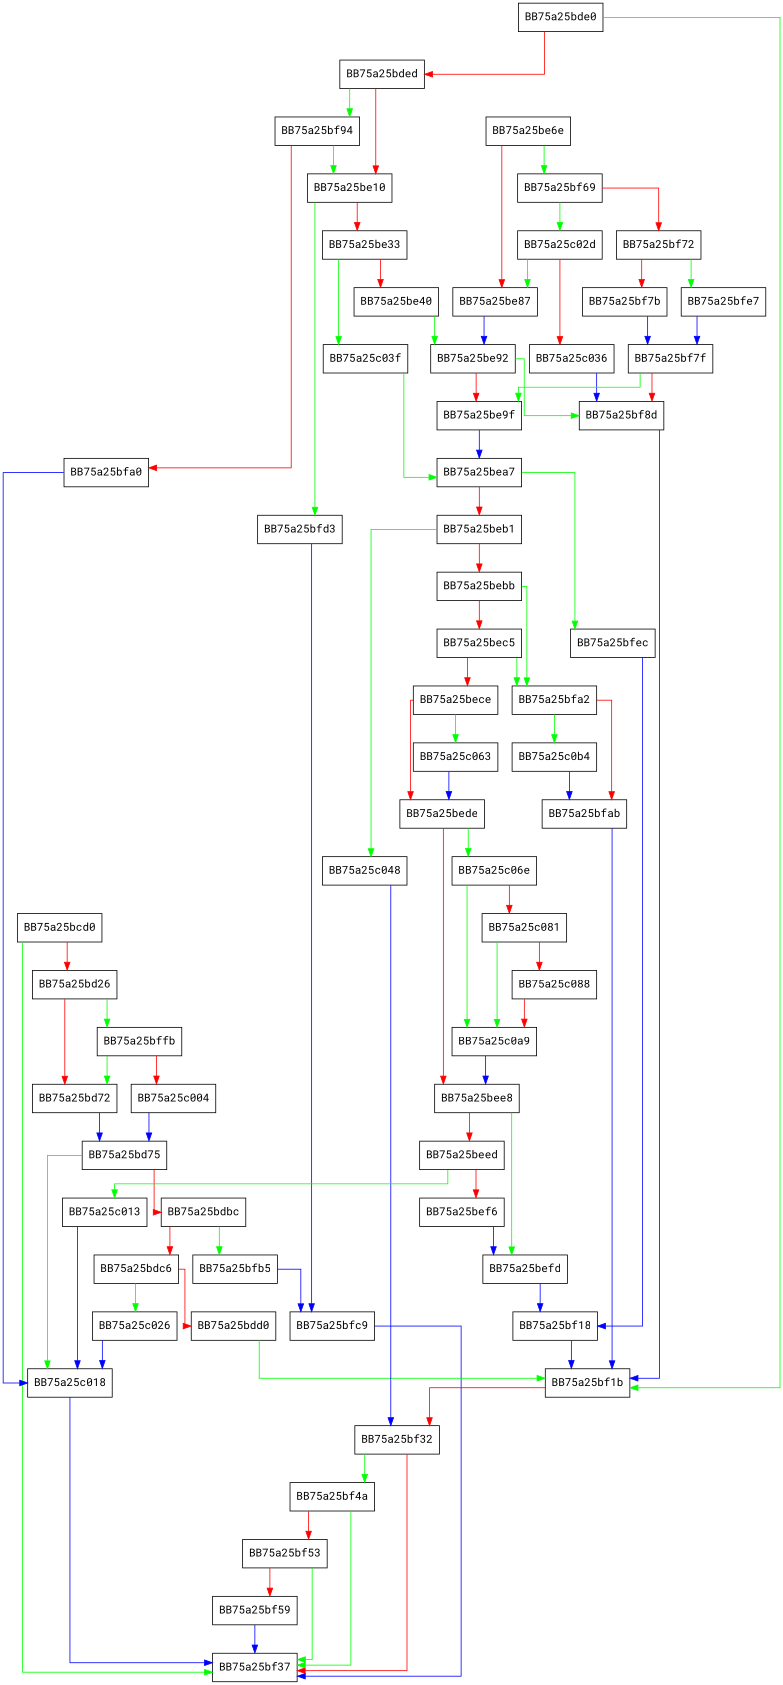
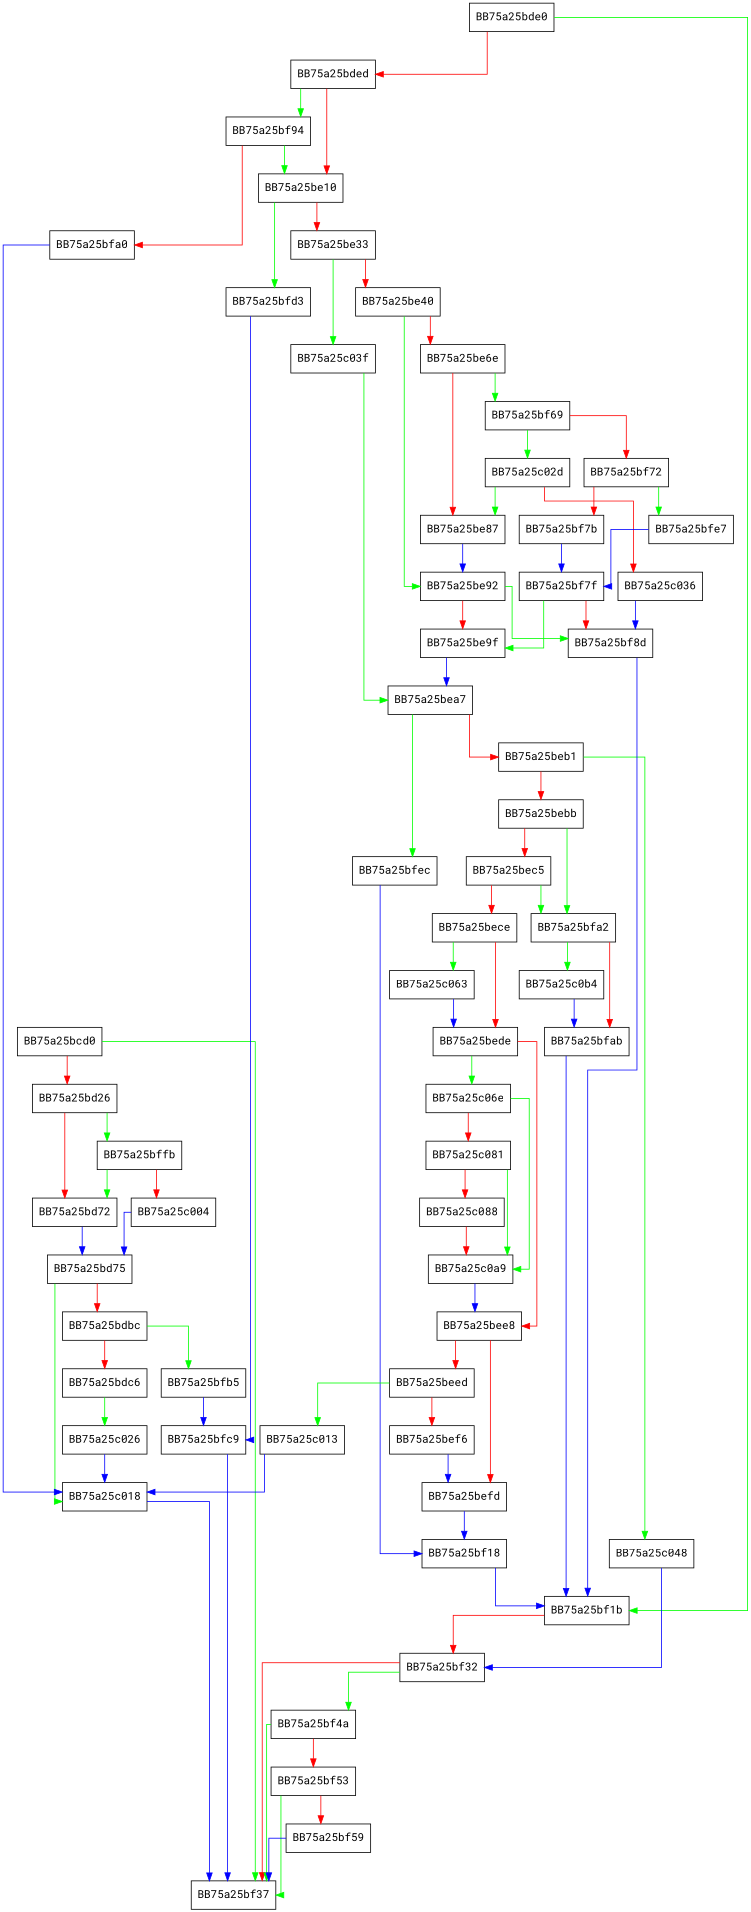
edge "BB75a25be40" -> "BB75a25be6e": added
edge "BB75a25bee8" -> "BB75a25befd": color green -> red
node "BB75a25bdd0": removed
